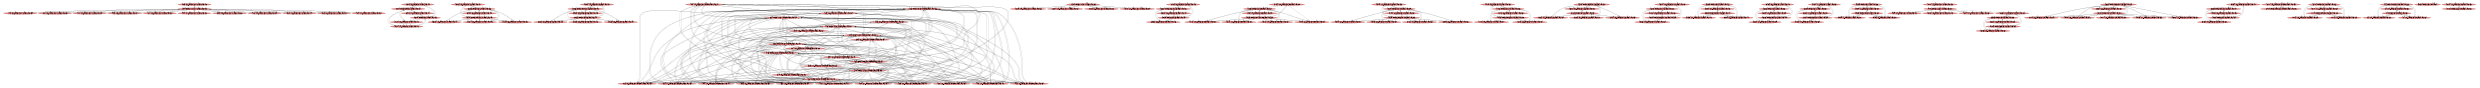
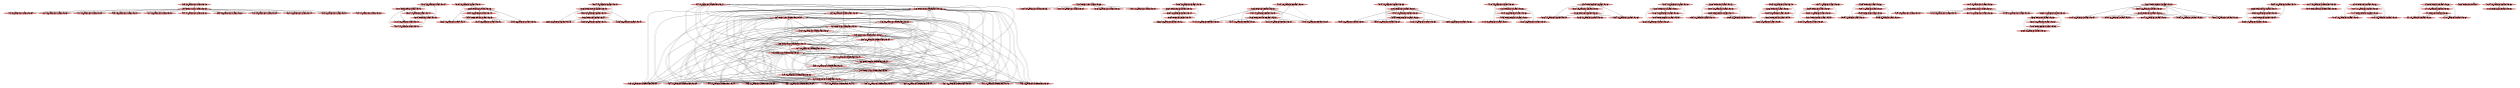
node "[104/105]  %112 = load i32**, i32*** %b, align 8, !dbg !1643": added
